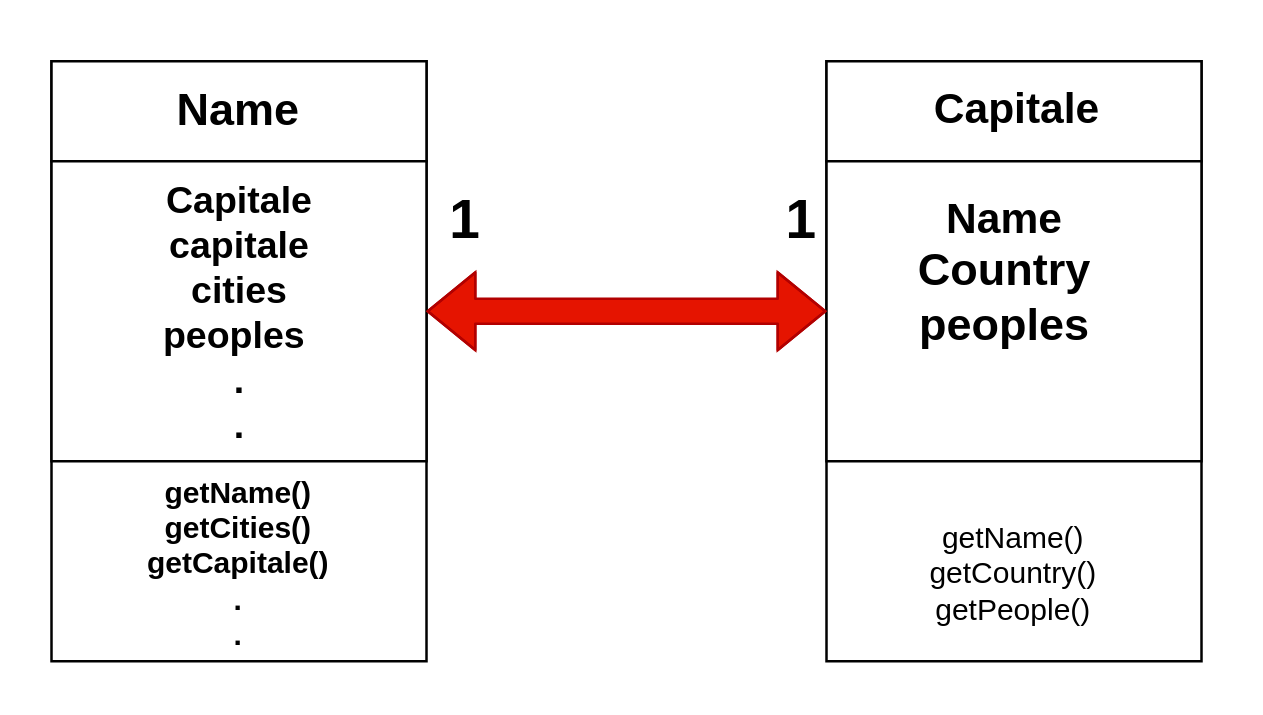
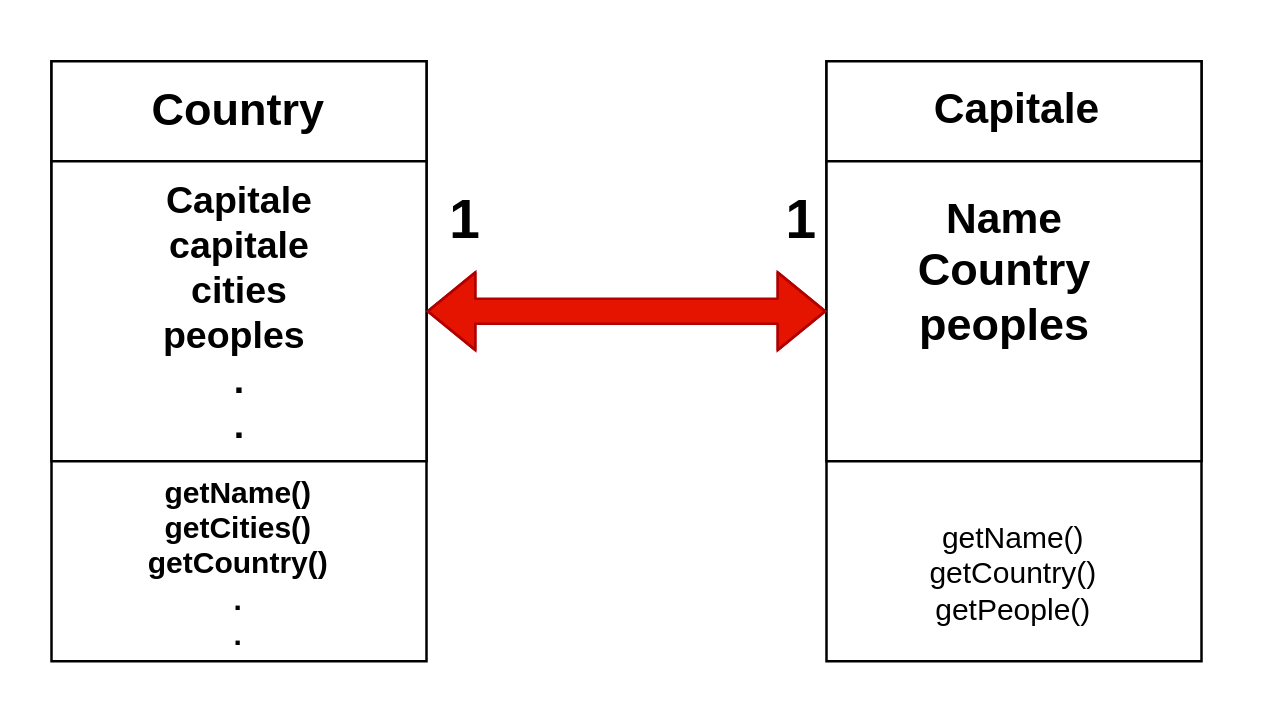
node "Name": label "Name" -> "Country"
node "getName() getCities() getCapitale() . .": label "getName() getCities() getCapitale() . ." -> "getName() getCities() getCountry() . ."
